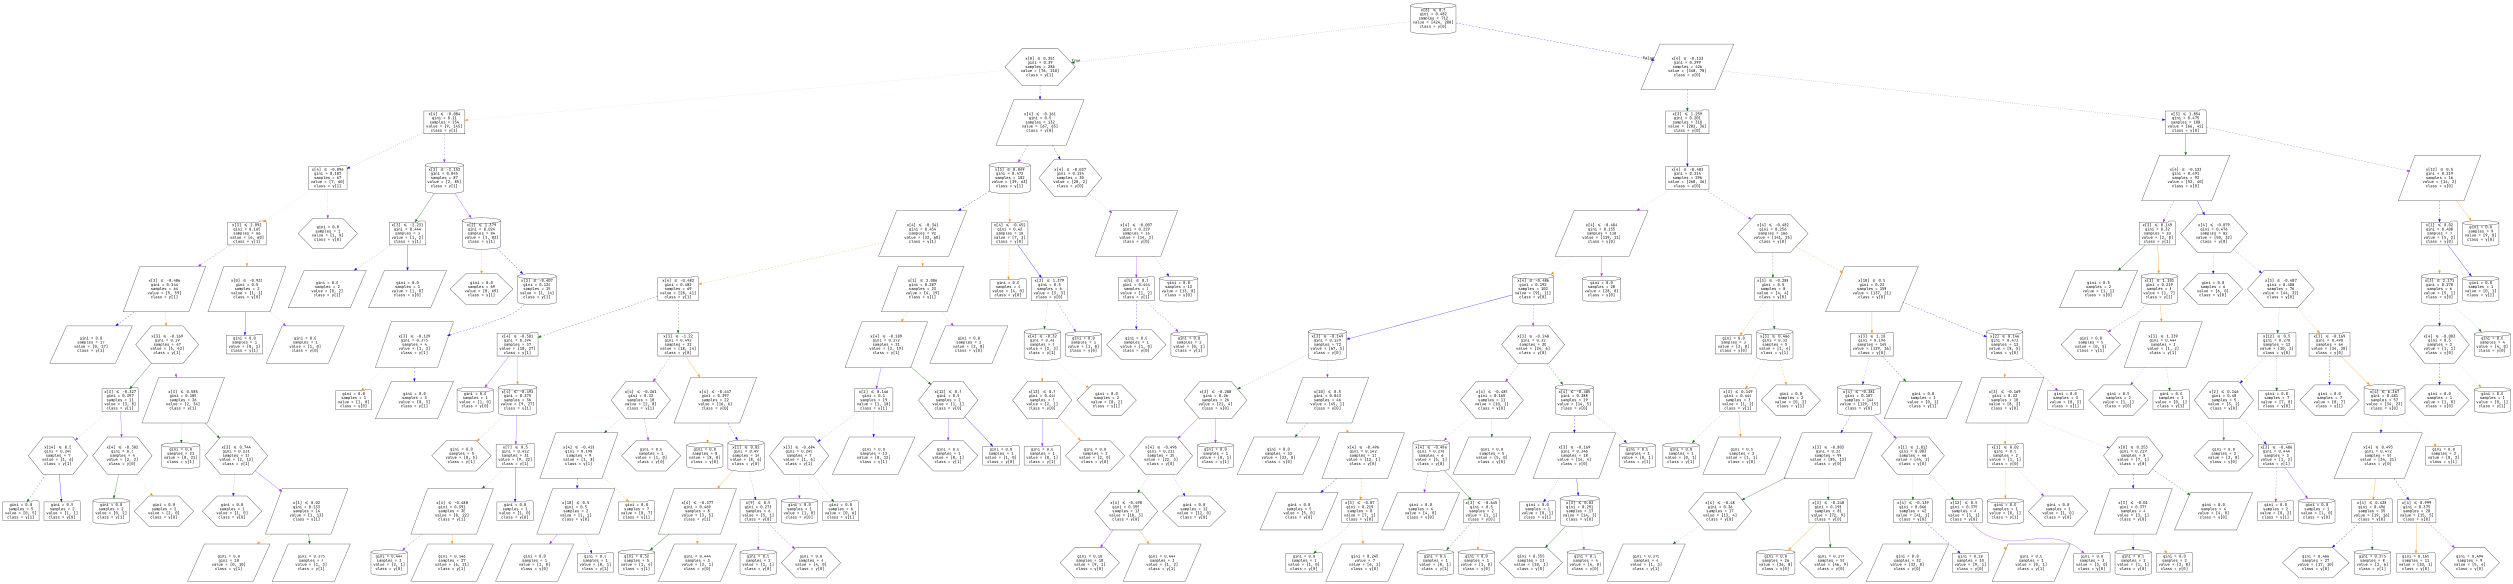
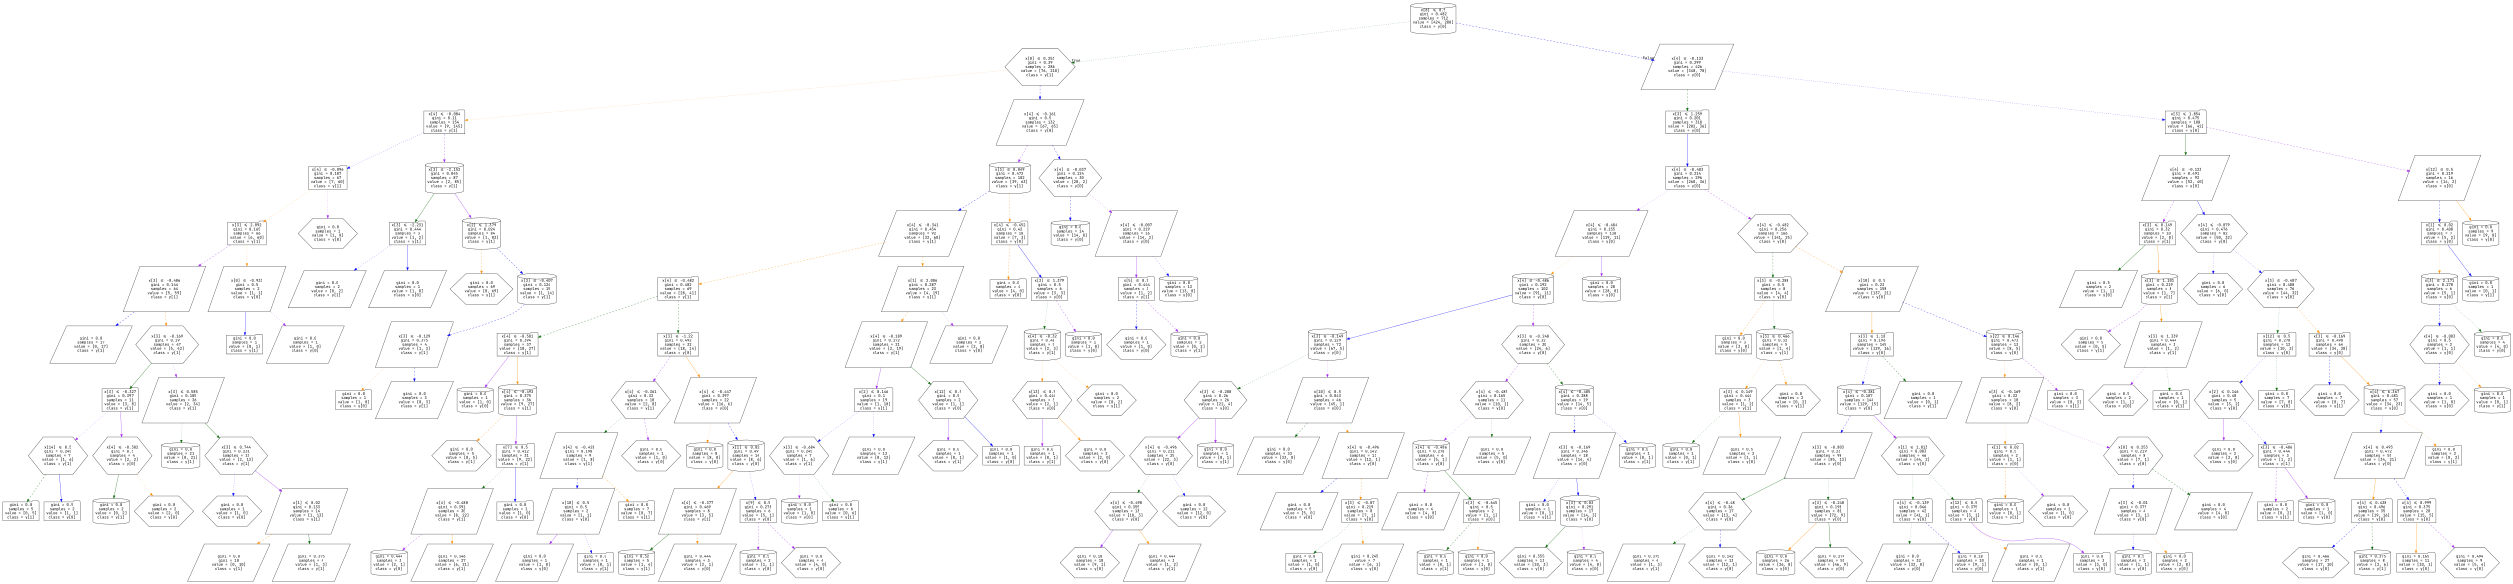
node "gini = 0.0 samples = 14 value = [14, 0] class = y[0]": added
node "gini = 0.142 samples = 13 value = [12, 1] class = y[0]": added
